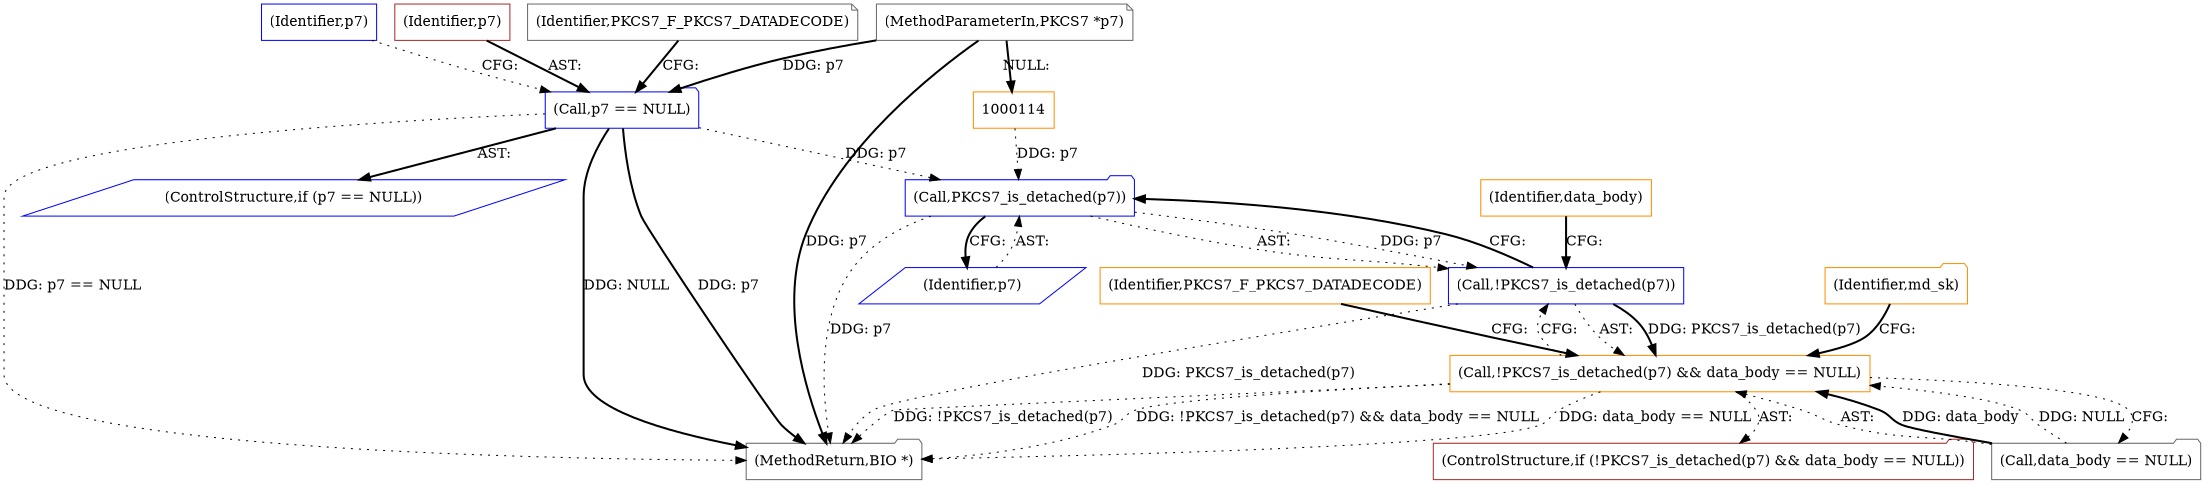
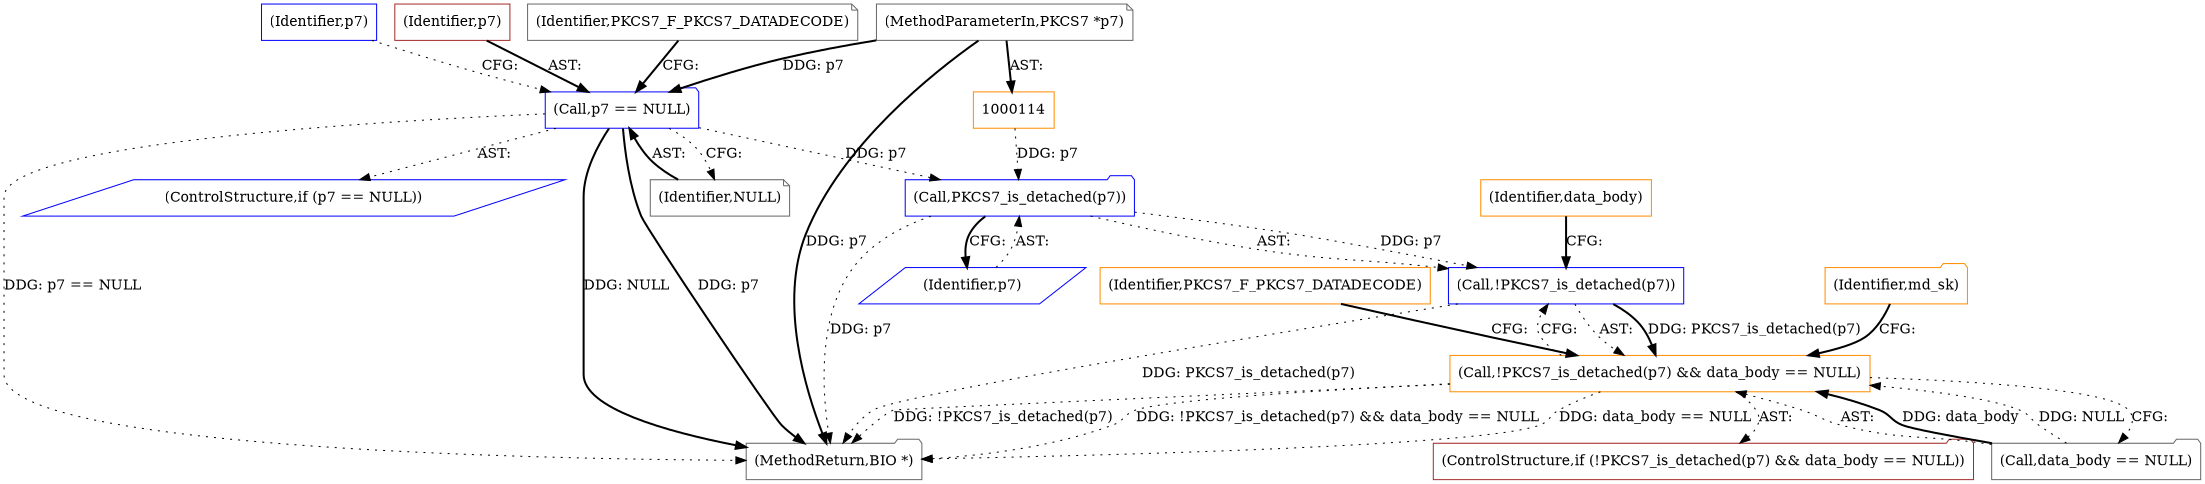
edge "(MethodParameterIn,PKCS7 *p7)" -> "1000114": label "NULL: " -> "AST: "
edge "(Call,p7 == NULL)" -> "(ControlStructure,if (p7 == NULL))": style bold -> dotted
node "(Identifier,NULL)": added
edge "(Call,!PKCS7_is_detached(p7))" -> "(Call,PKCS7_is_detached(p7))": removed, label "CFG:"
